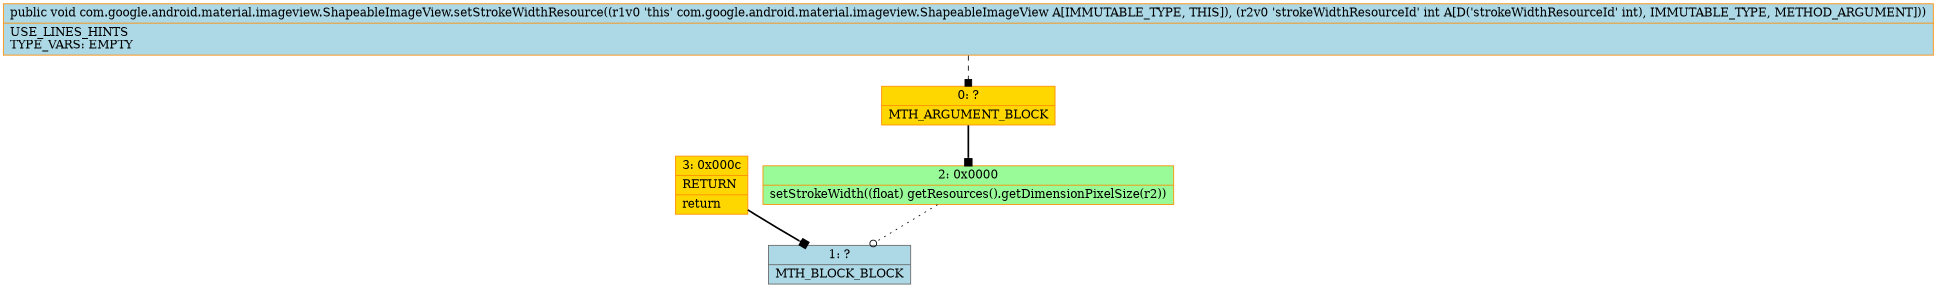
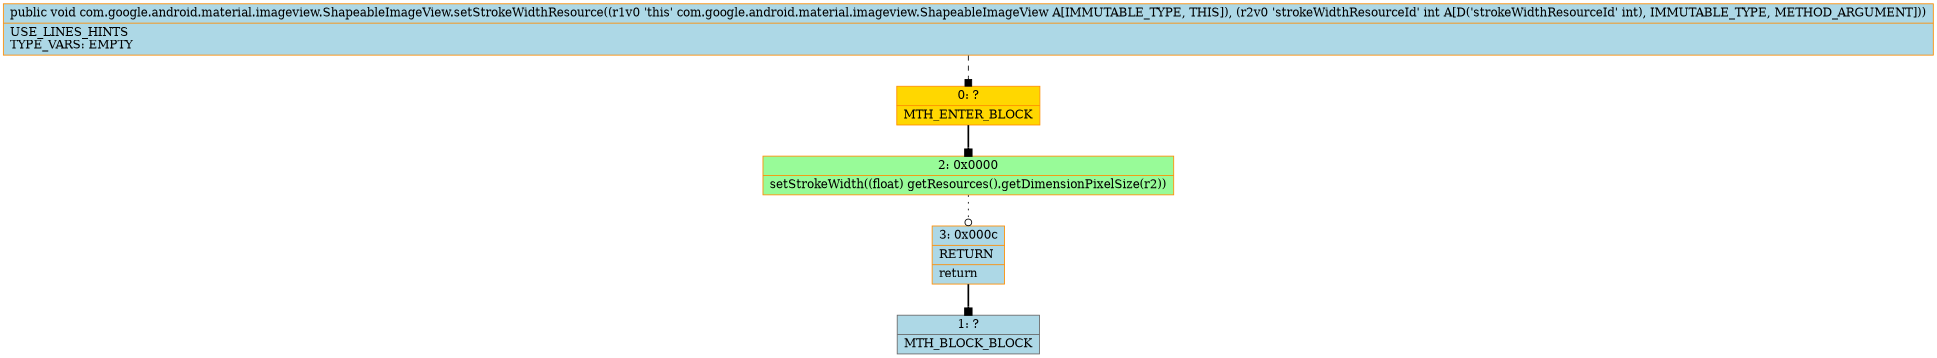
node "0: ?": text "MTH_ARGUMENT_BLOCK" -> "MTH_ENTER_BLOCK"
node "3: 0x000c": fillcolor gold -> lightblue
edge "2: 0x0000" -> "1: ?": now "2: 0x0000" -> "3: 0x000c"
